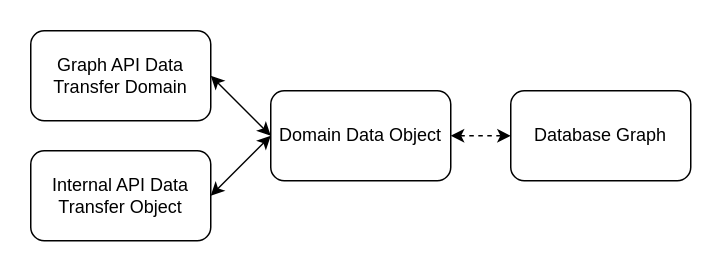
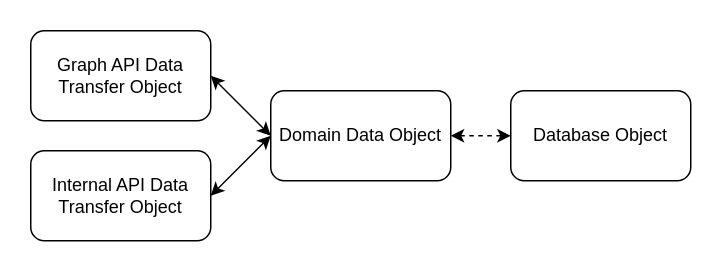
node "Graph API Data Transfer Domain": label "Graph API Data Transfer Domain" -> "Graph API Data Transfer Object"
node "Database Graph": label "Database Graph" -> "Database Object"
